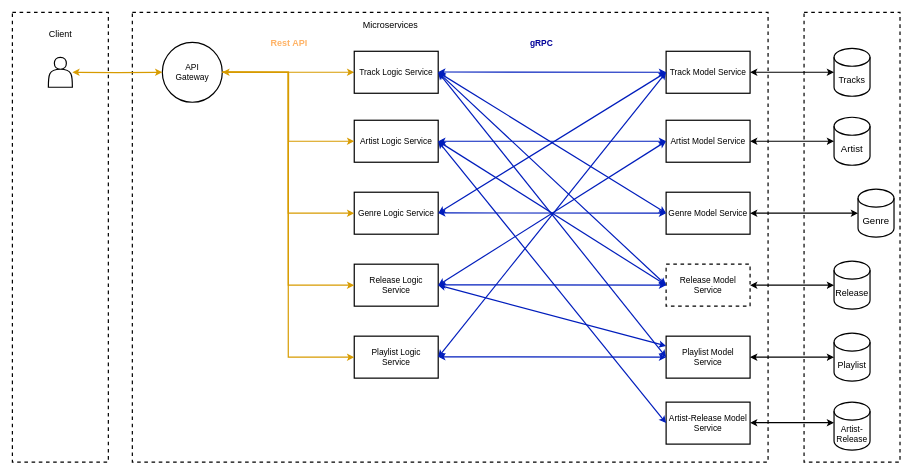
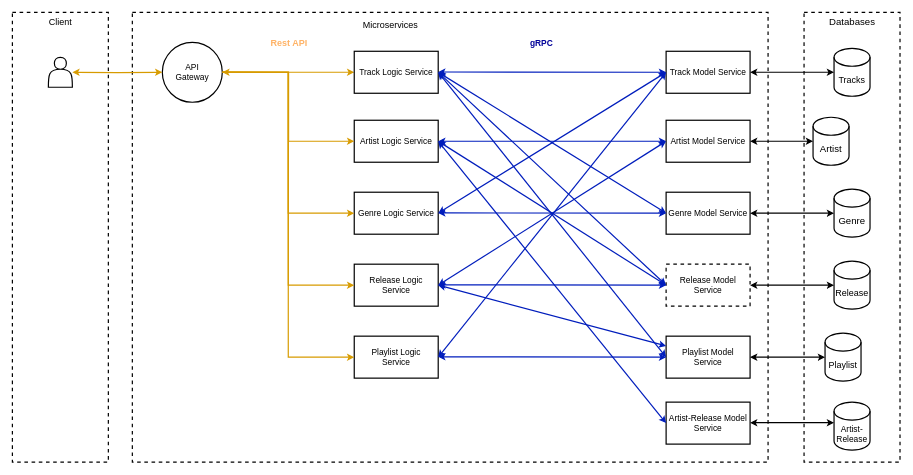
node "Databases": added
node "Client": moved (60, 33) -> (60, 21)
node "Artist": moved (852, 141) -> (831, 141)
node "Genre": moved (876, 213) -> (852, 213)
node "Playlist": moved (852, 357) -> (843, 357)
